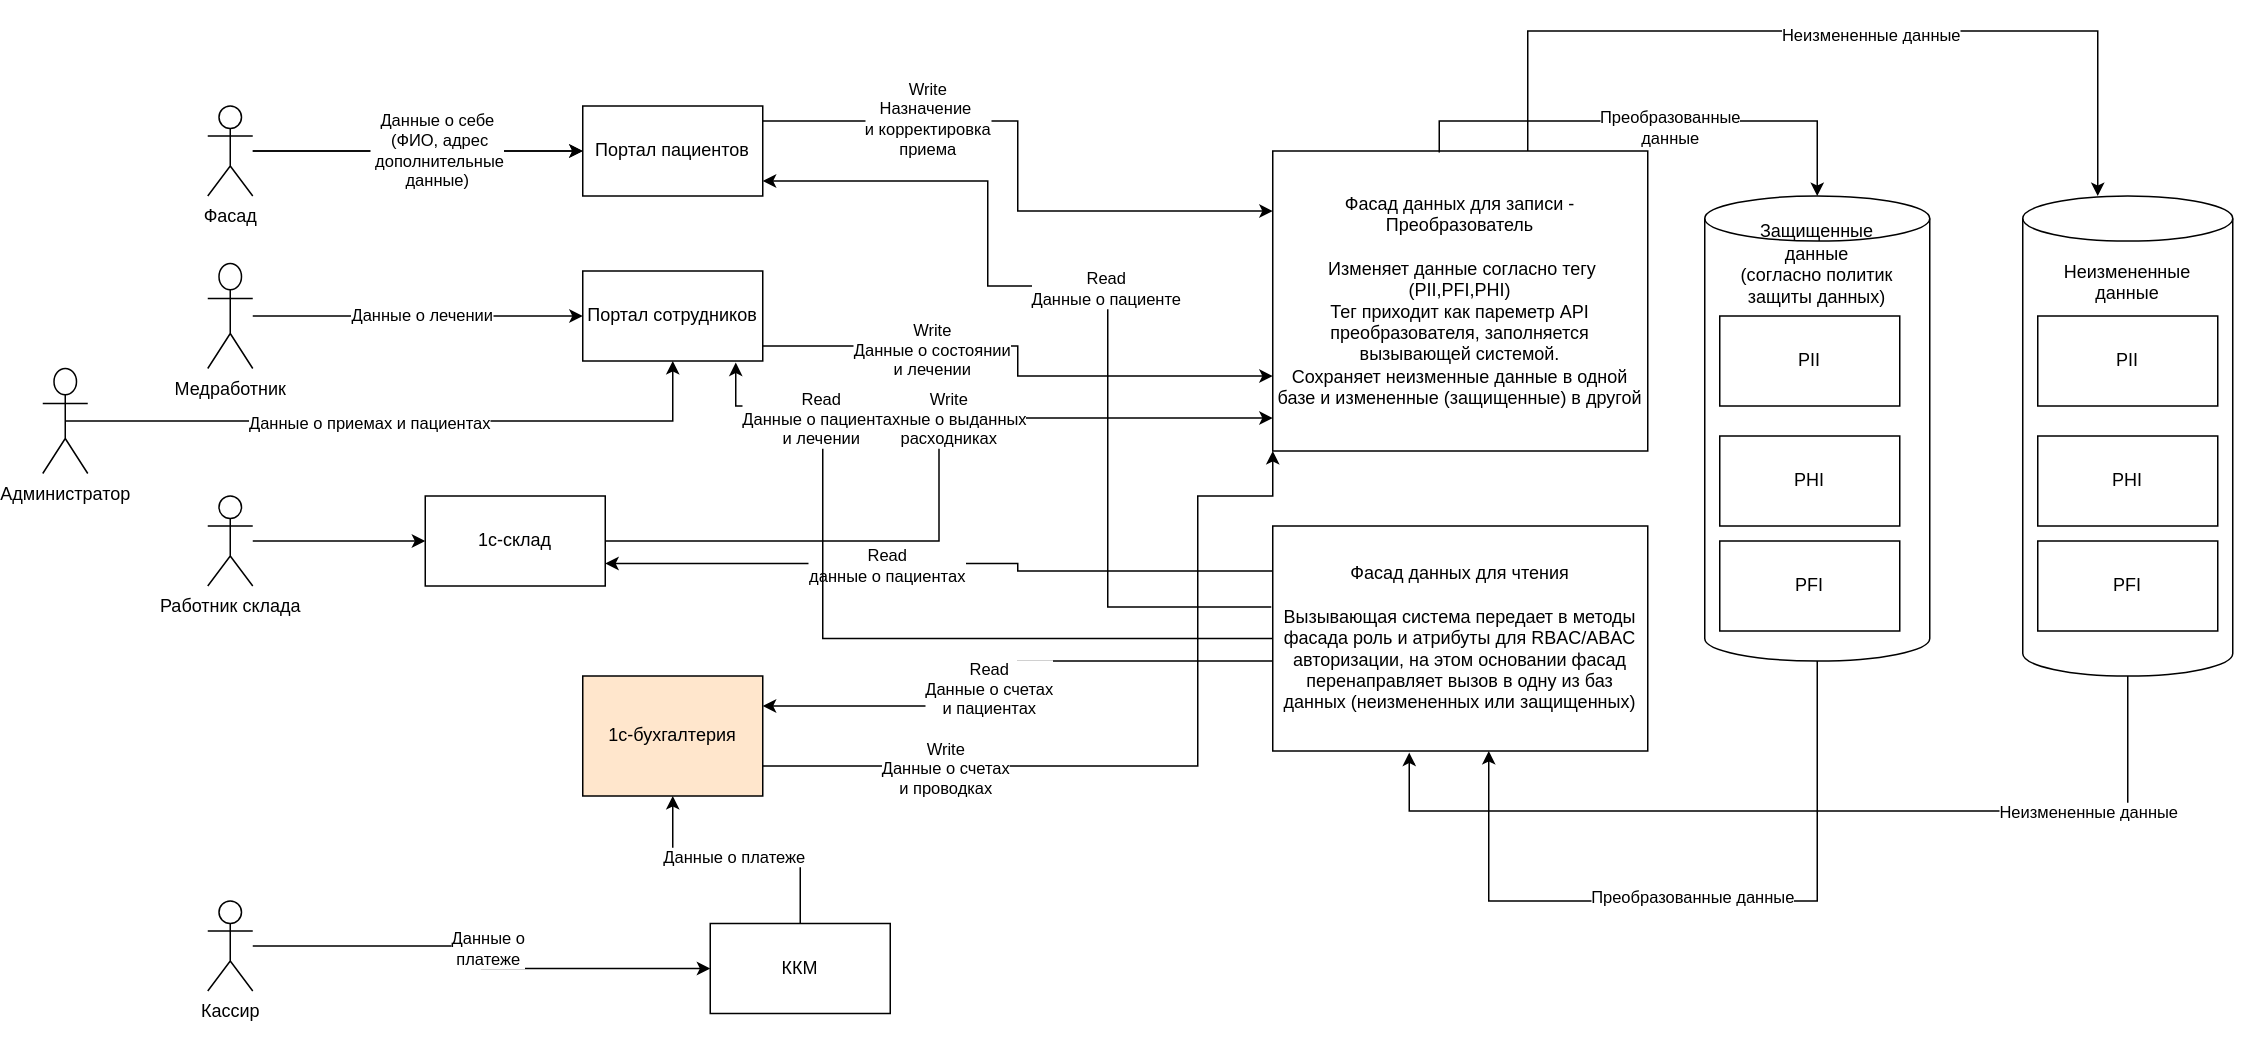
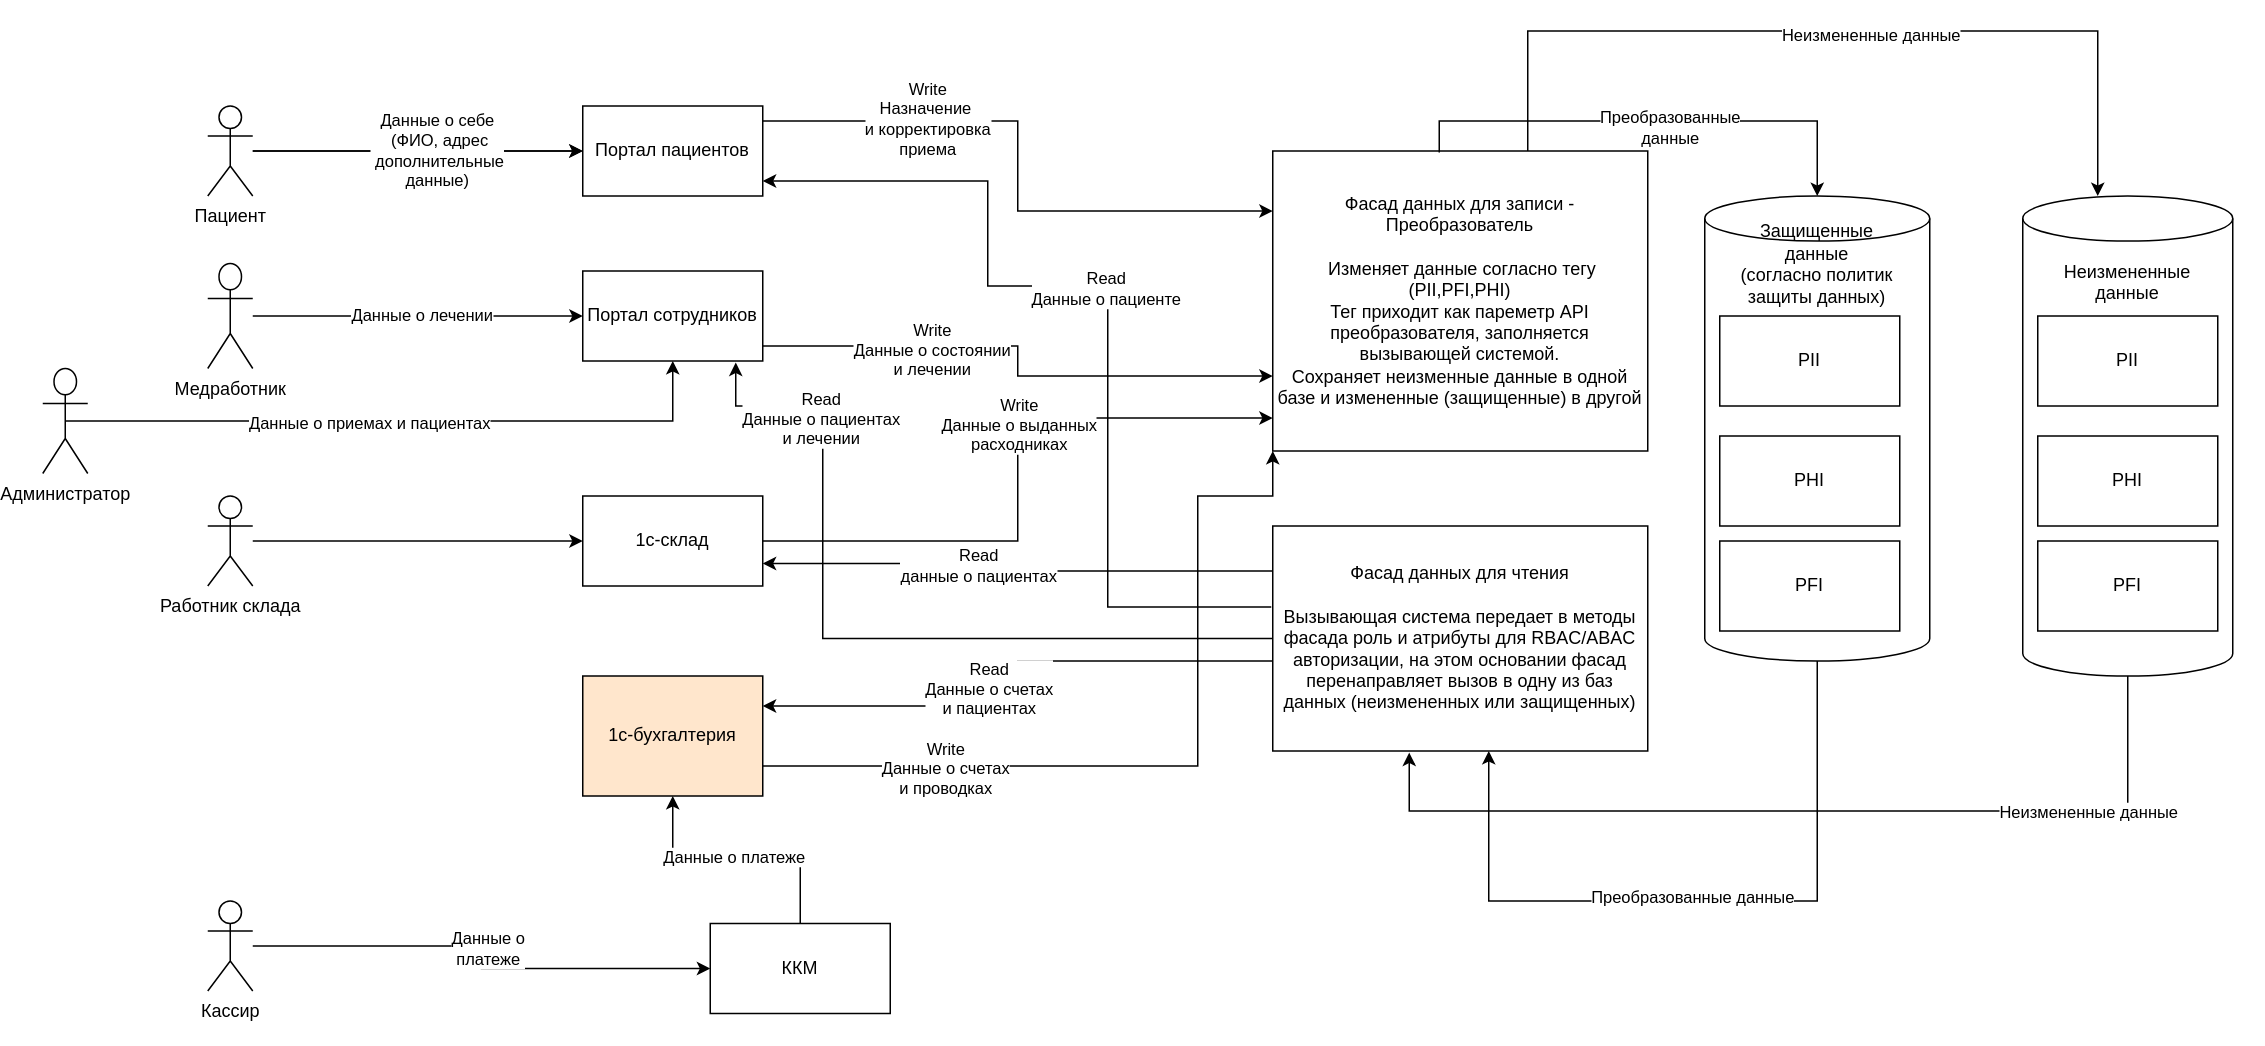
node "Фасад": label "Фасад" -> "Пациент"
node "1с-склад": moved (515, 541) -> (673, 541)
